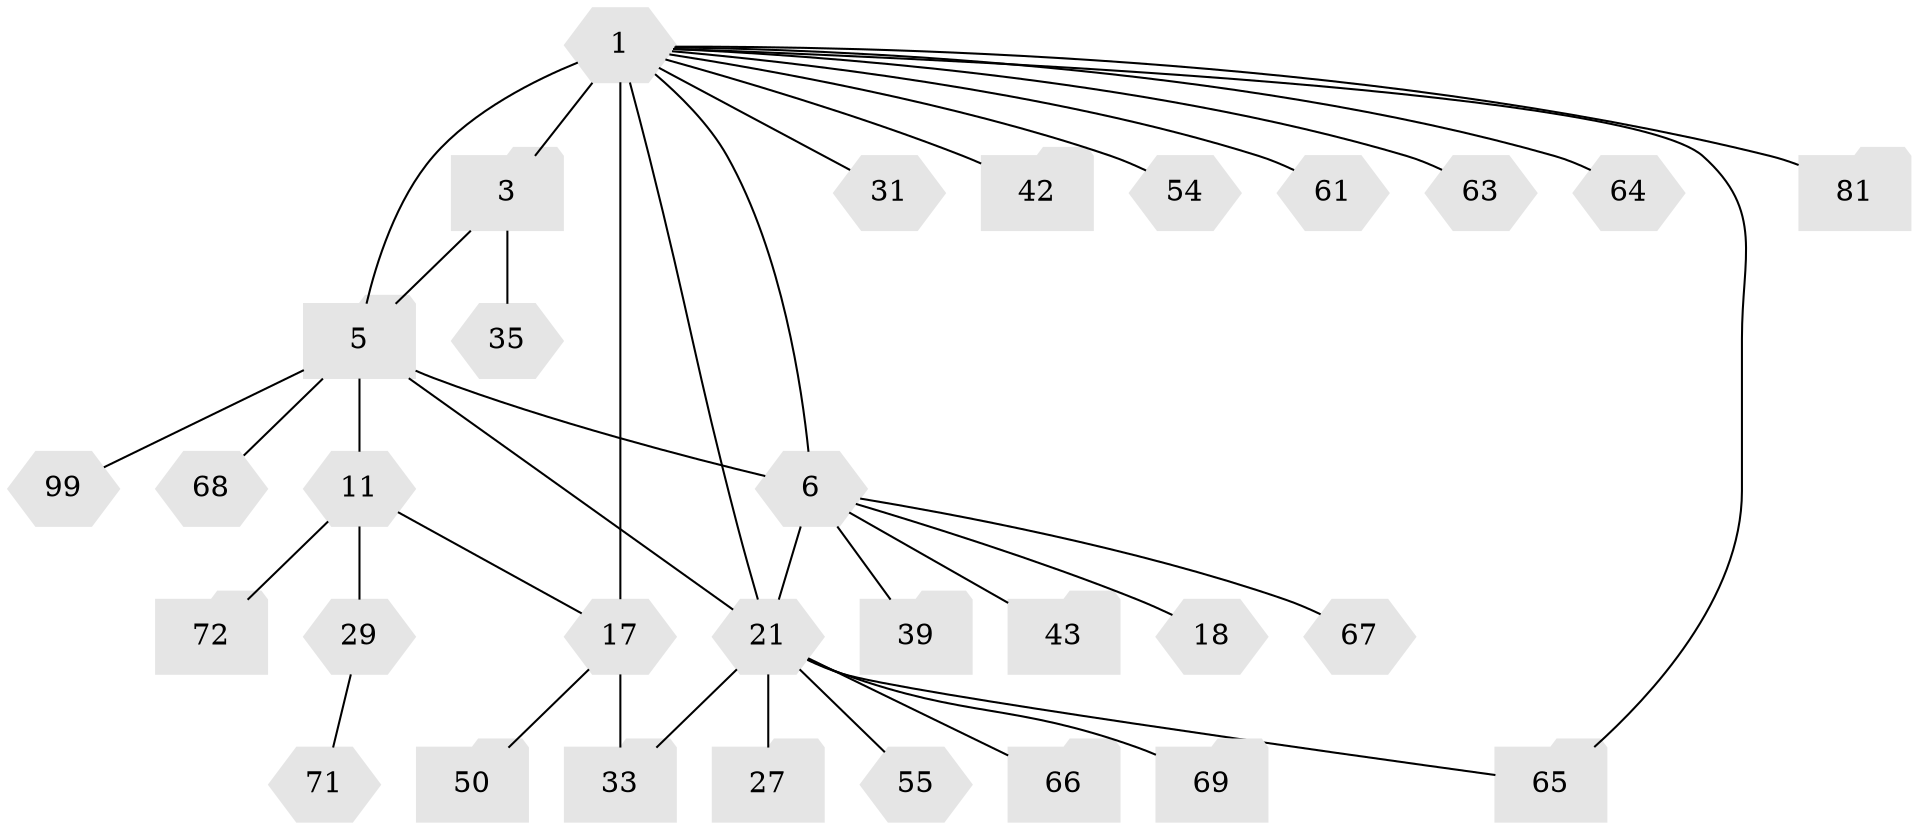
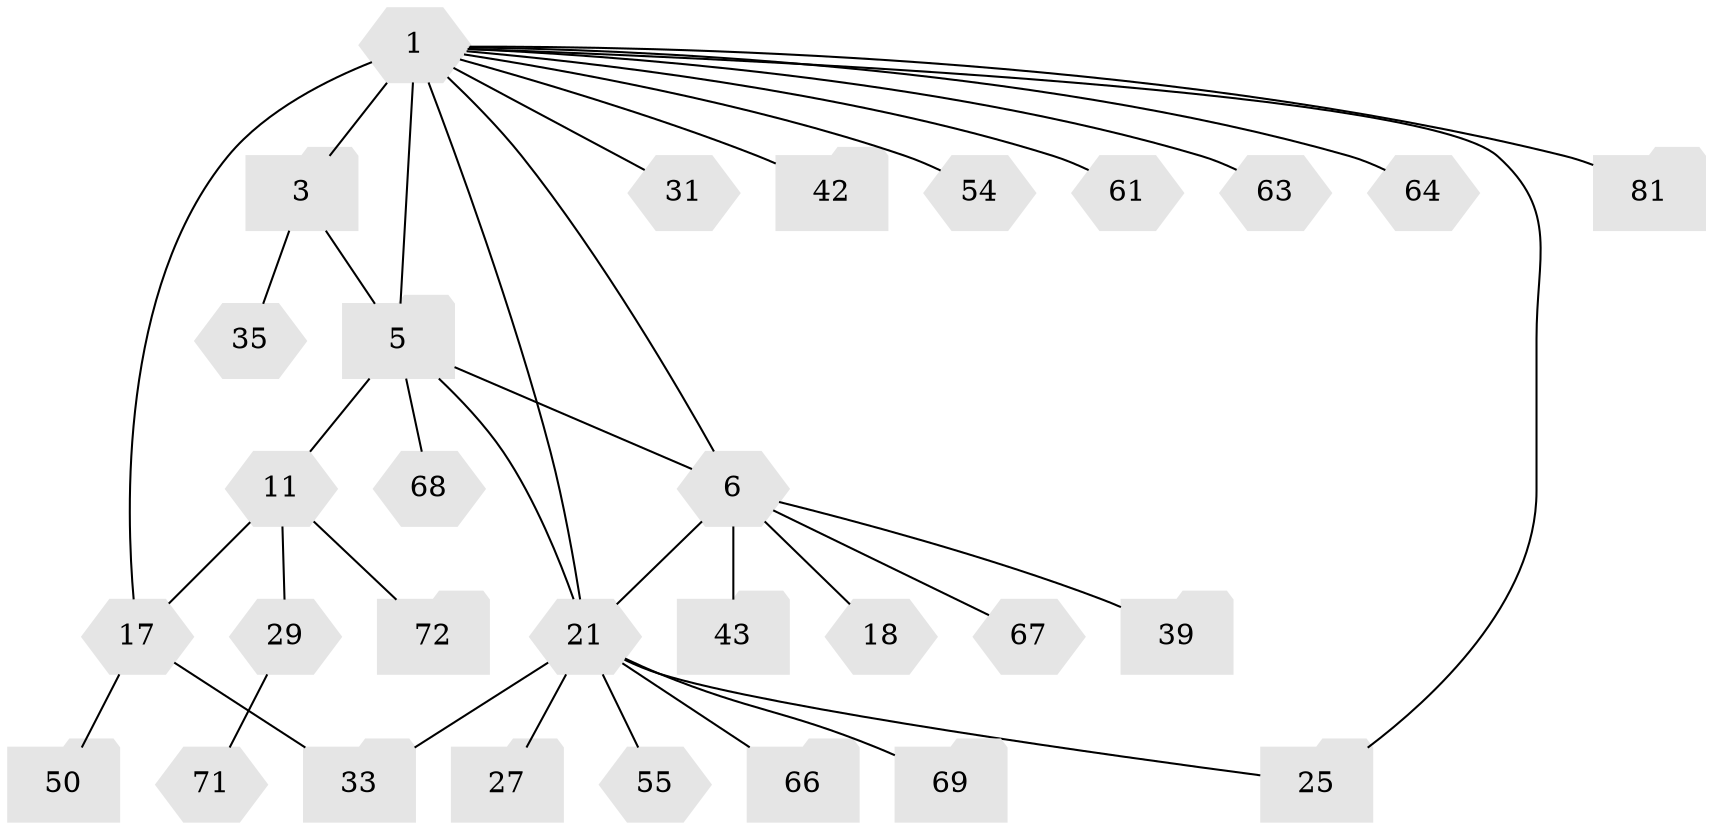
node "99": removed
node "65": label "65" -> "25"
